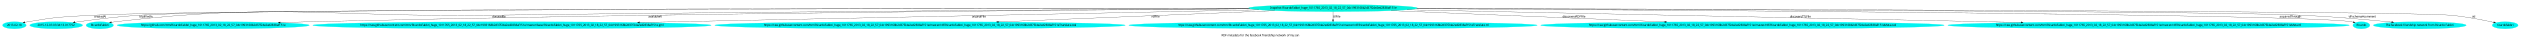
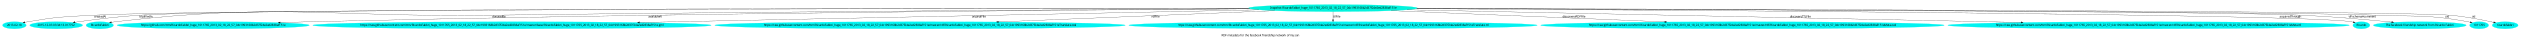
node "1011765": added
